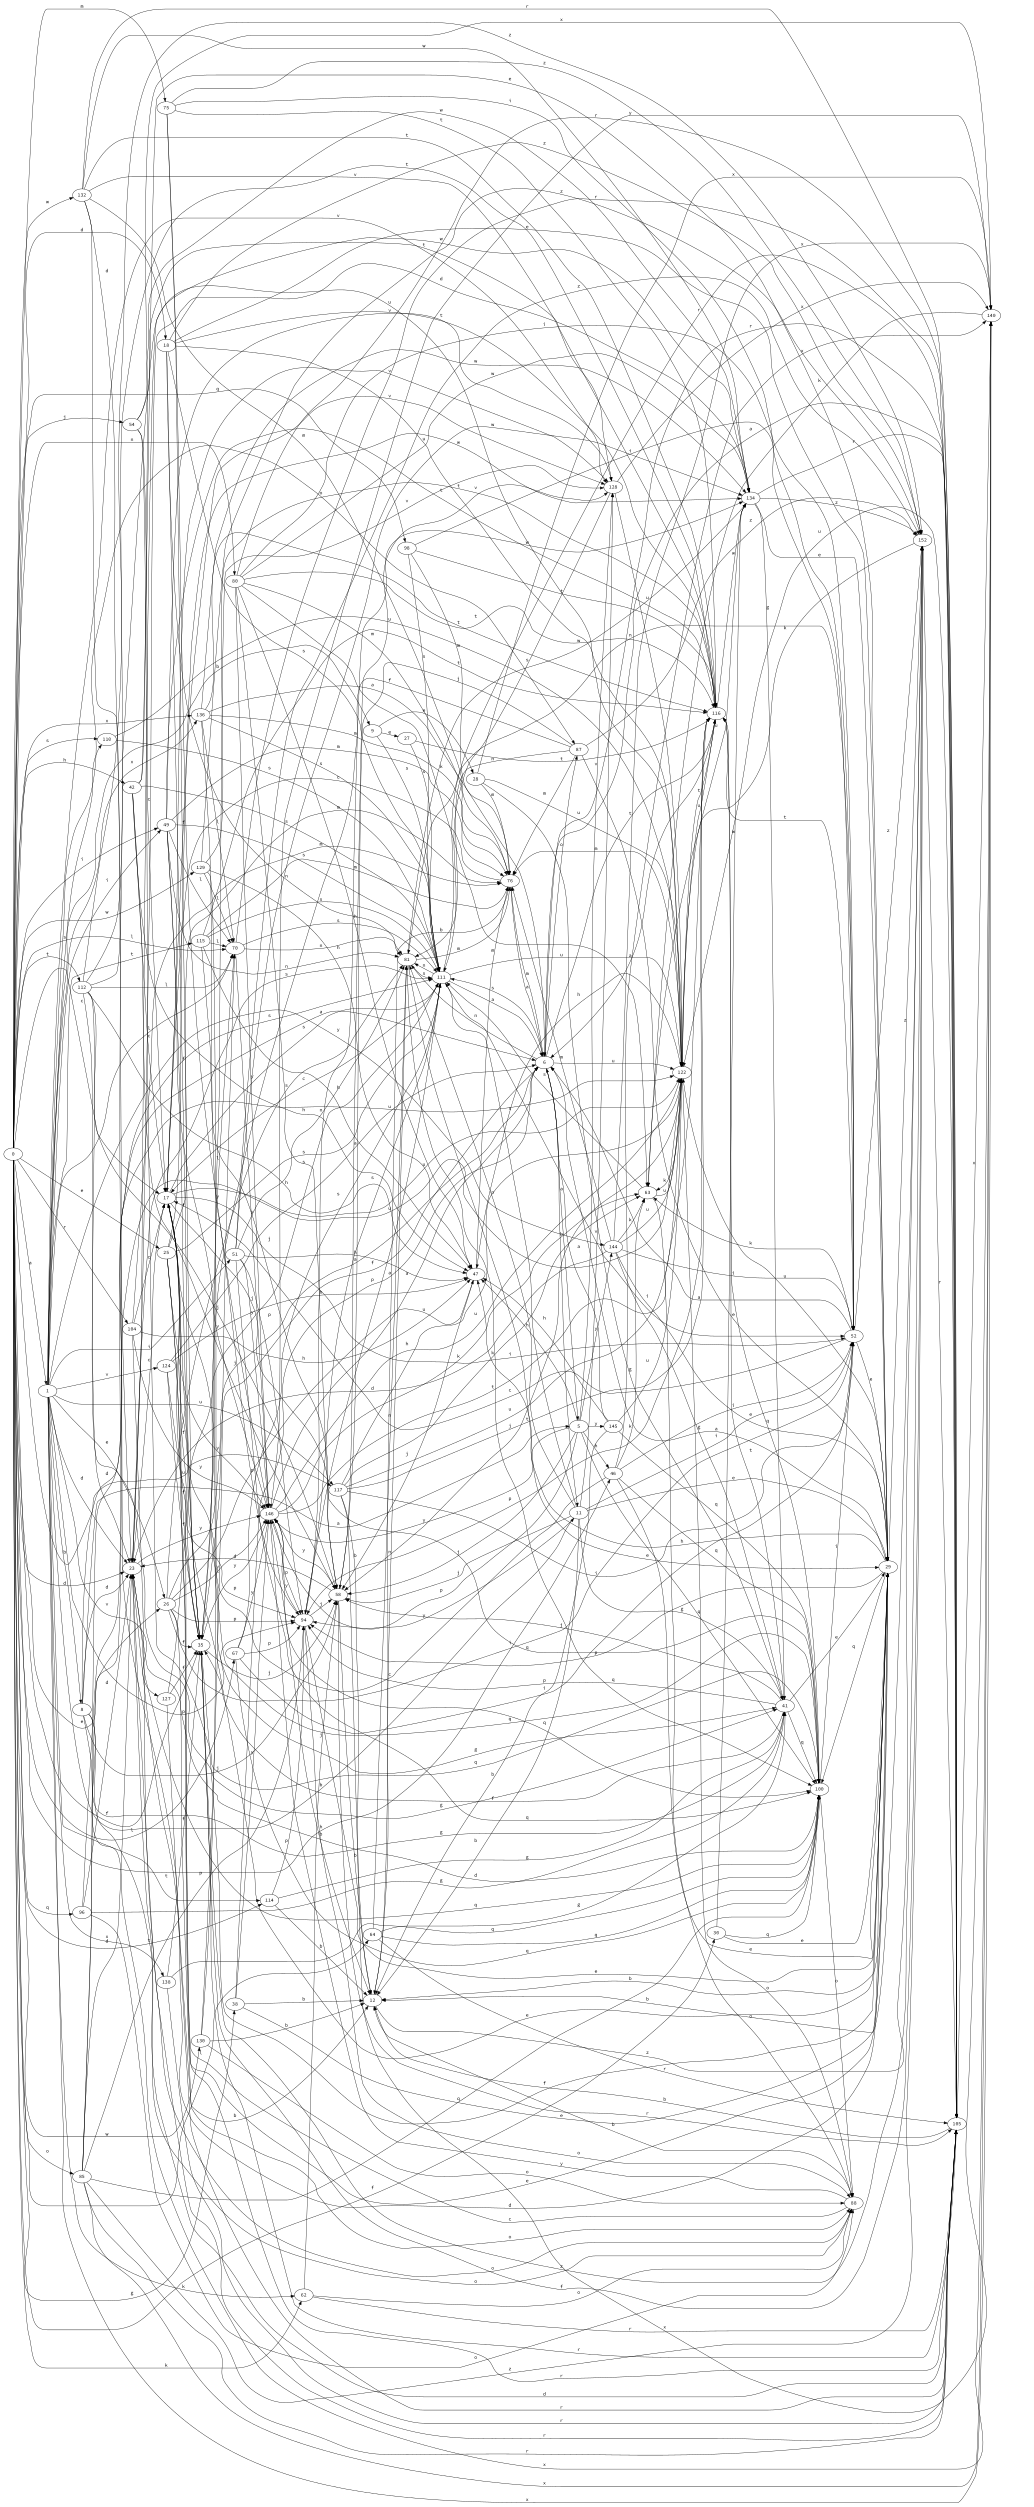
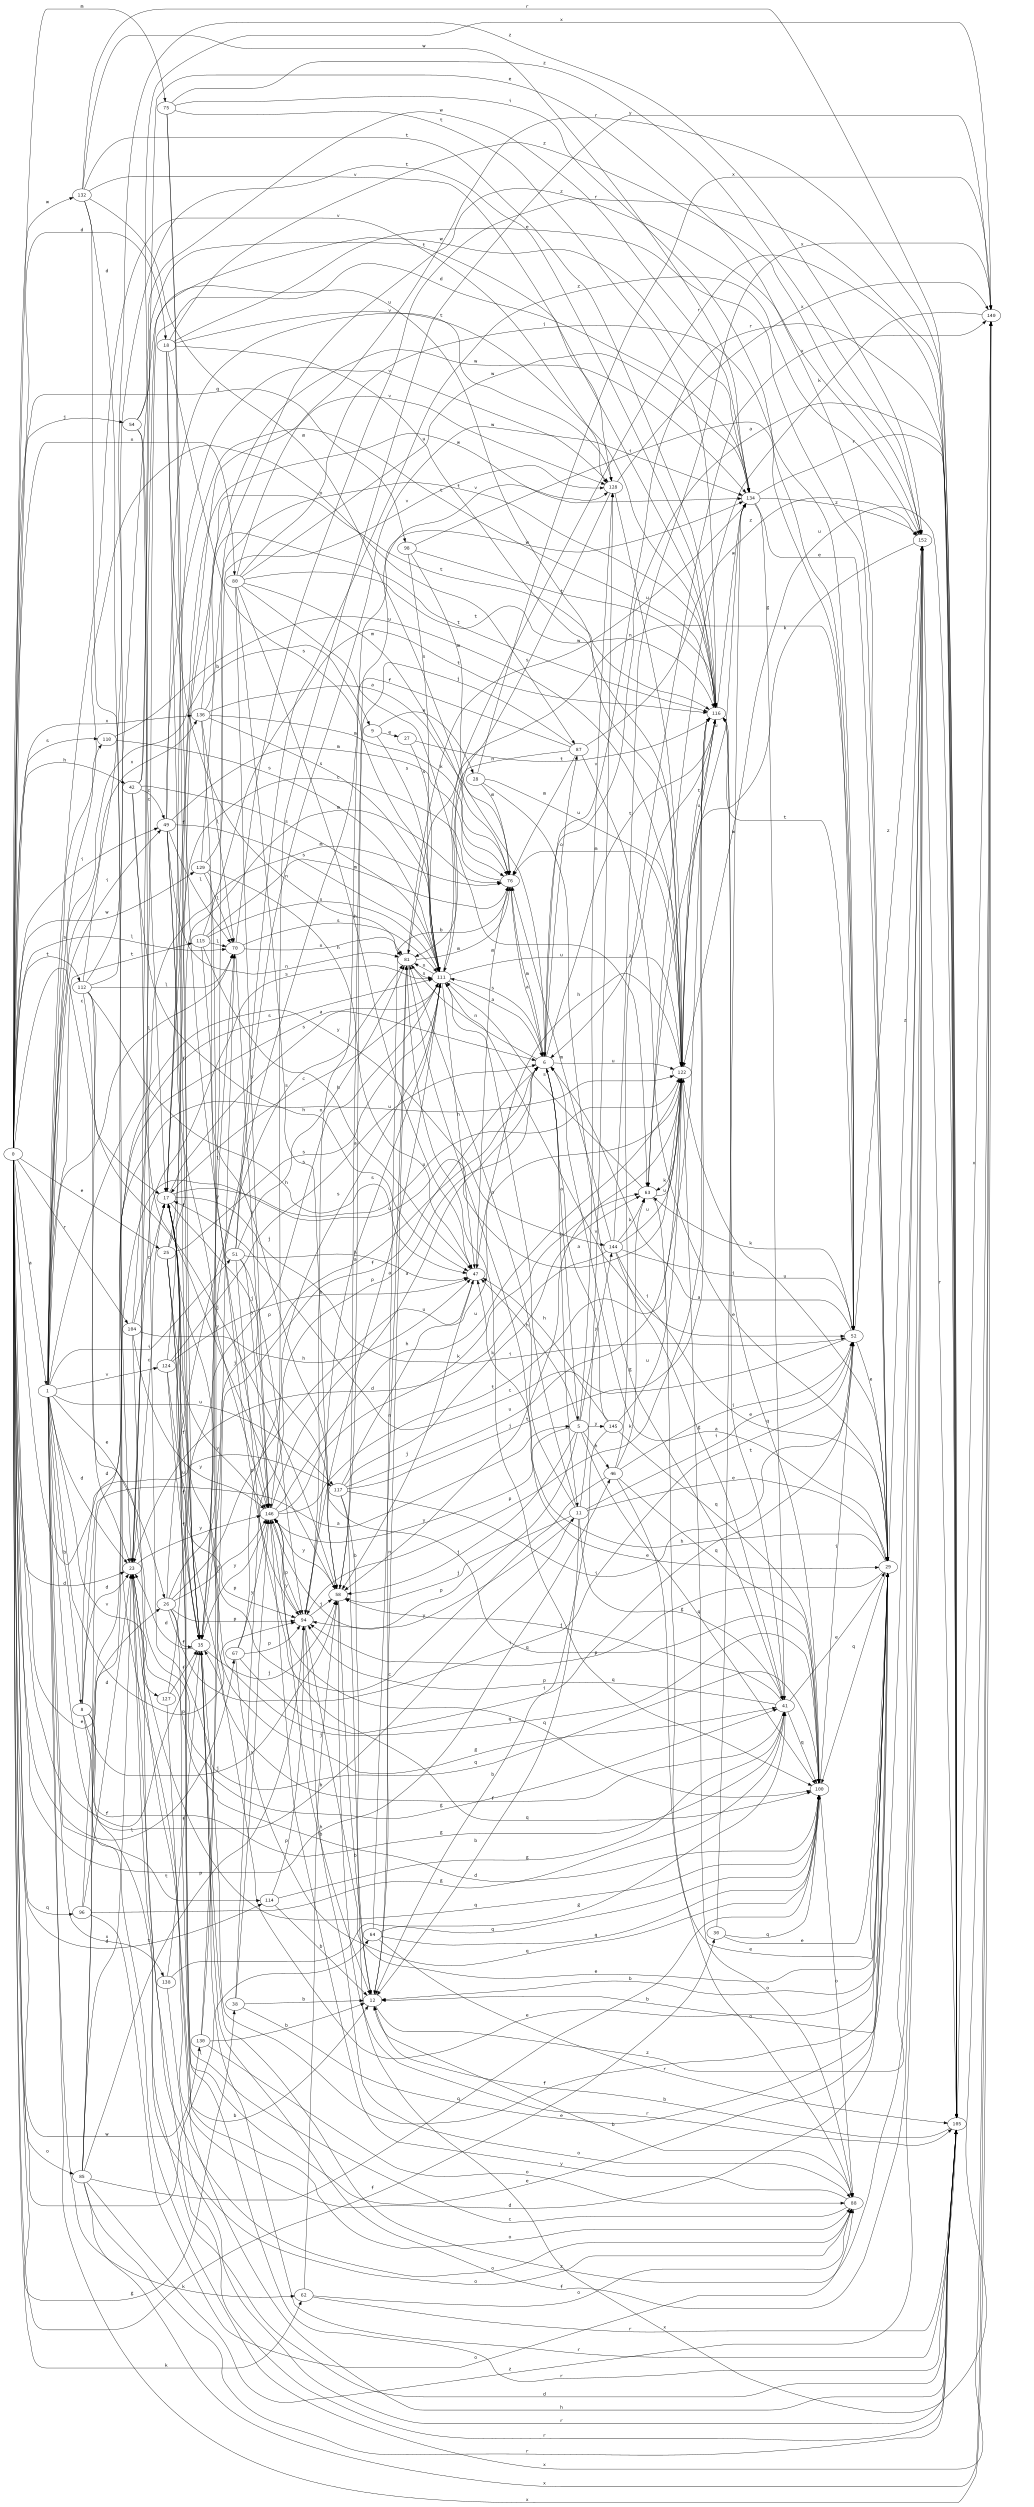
edge "124" -> "116": added, label "t"
edge "42" -> "17": now "42" -> "49"
edge "111" -> "47": added, label "h"
edge "58" -> "23": now "35" -> "23"
edge "127" -> "105": label "r" -> "h"
